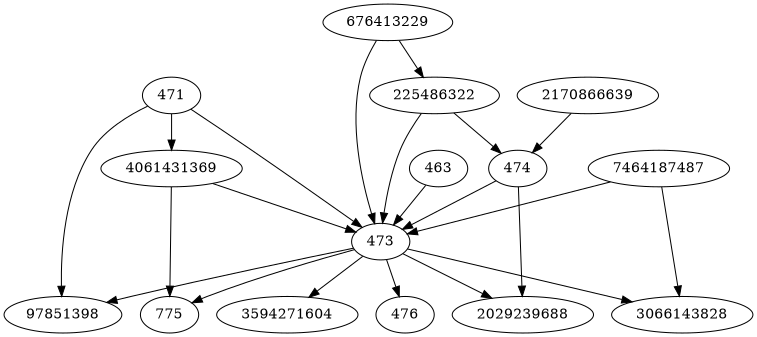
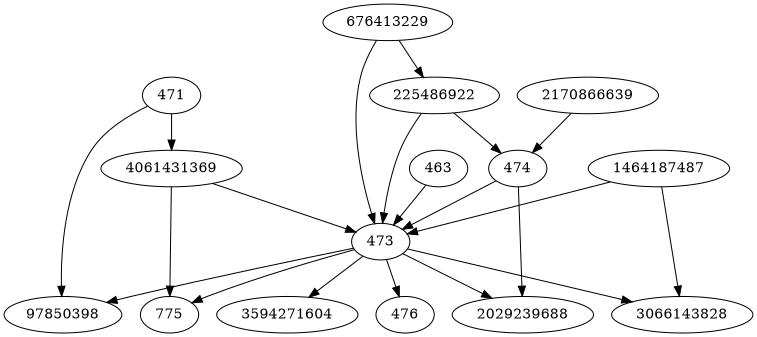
node "225486322": label "225486322" -> "225486922"
edge "471" -> "473": removed
node "7464187487": label "7464187487" -> "1464187487"
node "97851398": label "97851398" -> "97850398"
